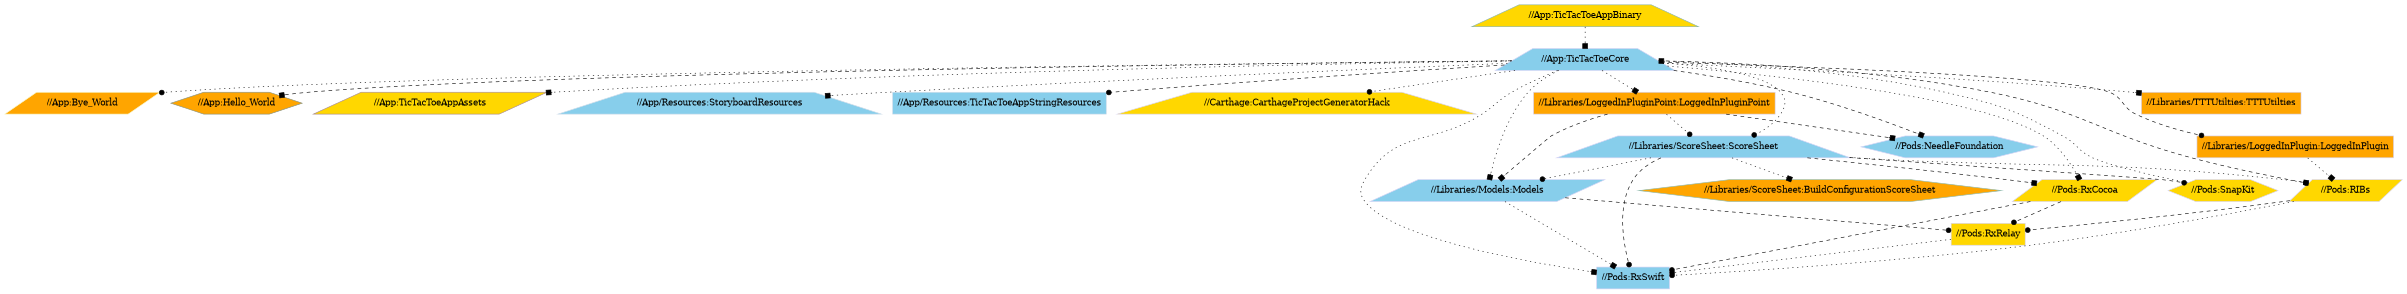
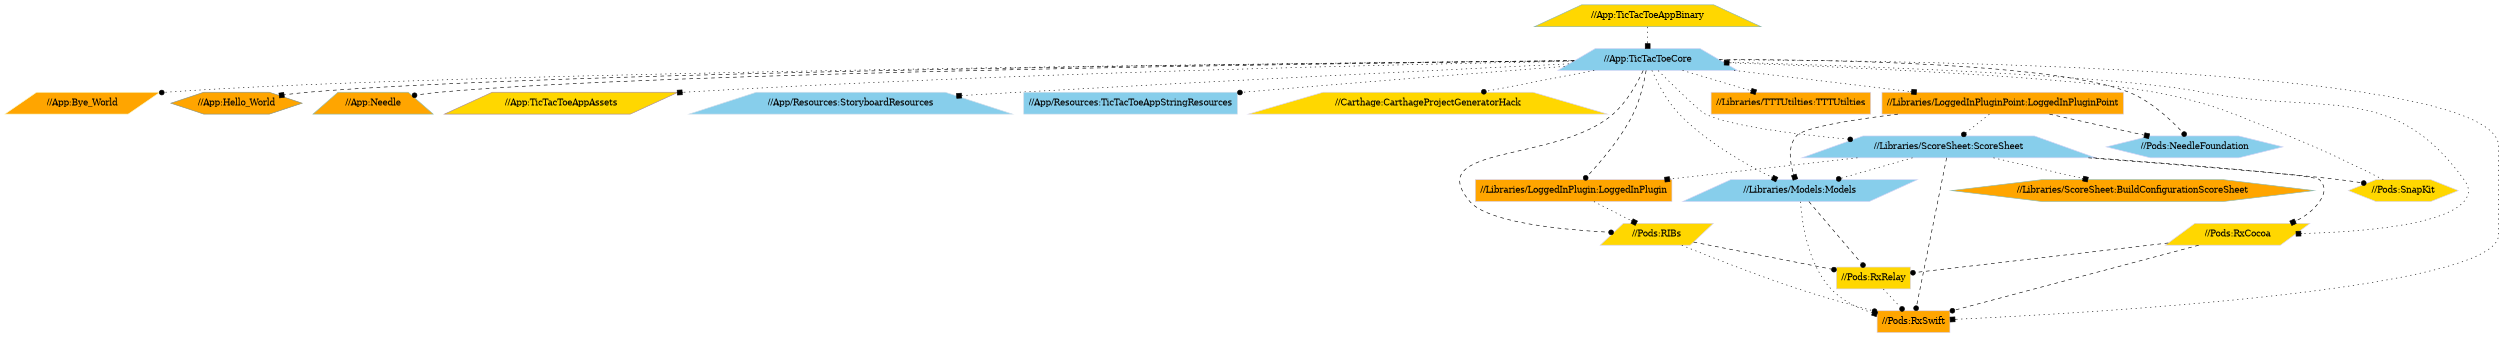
edge "//App:TicTacToeCore" -> "//App/Resources:TicTacToeAppStringResources": style dashed -> dotted
edge "//App:TicTacToeCore" -> "//Pods:NeedleFoundation": arrowhead box -> dot
node "//App:Needle": added
edge "//Libraries/ScoreSheet:ScoreSheet" -> "//Pods:RIBs": now "//Libraries/ScoreSheet:ScoreSheet" -> "//Libraries/LoggedInPlugin:LoggedInPlugin"
node "//Pods:RxSwift": fillcolor skyblue -> orange
